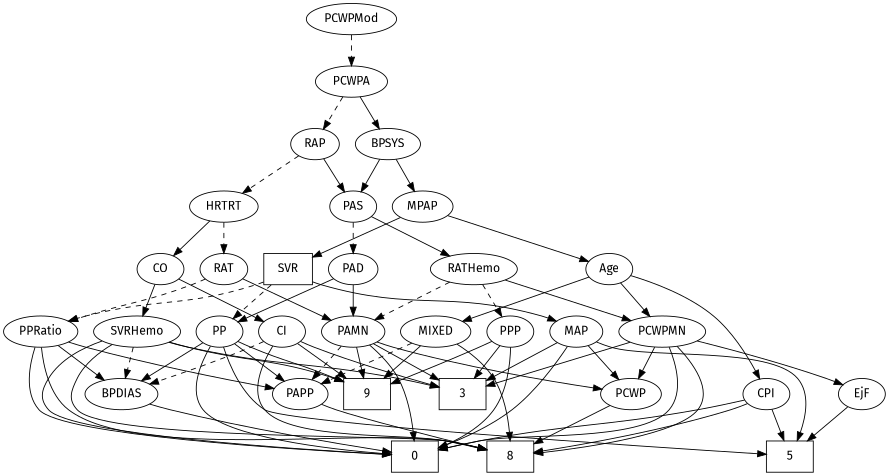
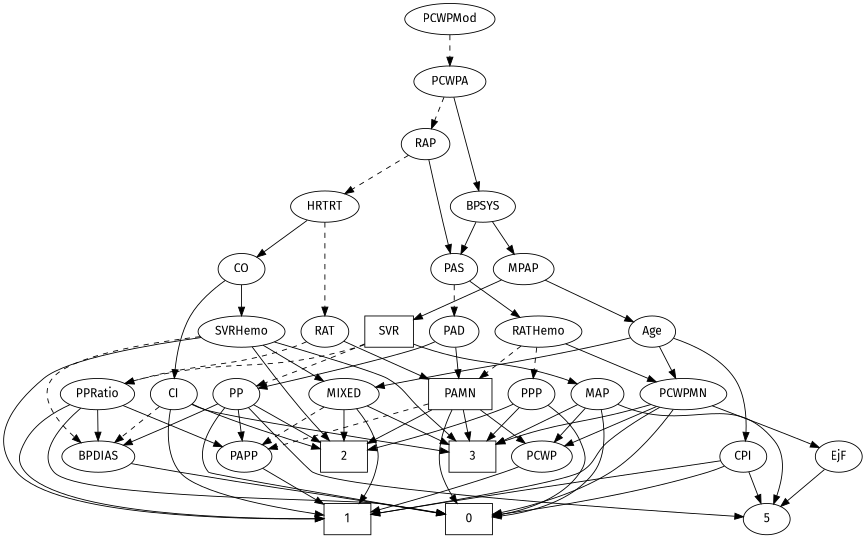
node "PAMN": shape ellipse -> box
node "9": label "9" -> "2"
edge "MIXED" -> "3": added
edge "SVRHemo" -> "0": now "SVRHemo" -> "MIXED"
node "8": label "8" -> "1"
node "5": shape box -> ellipse
